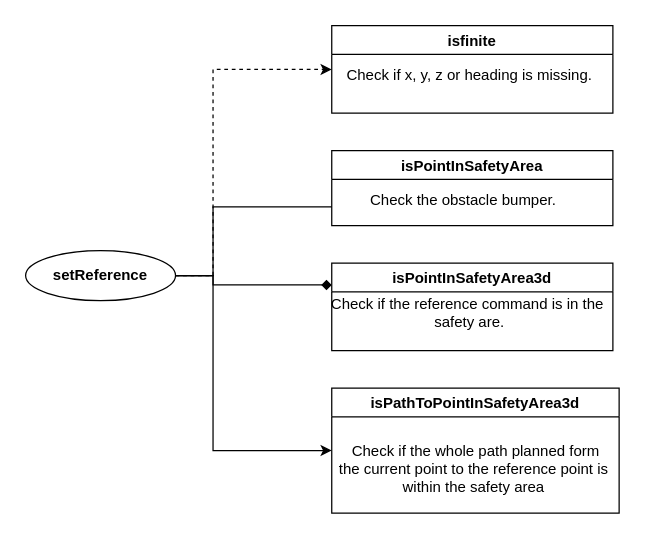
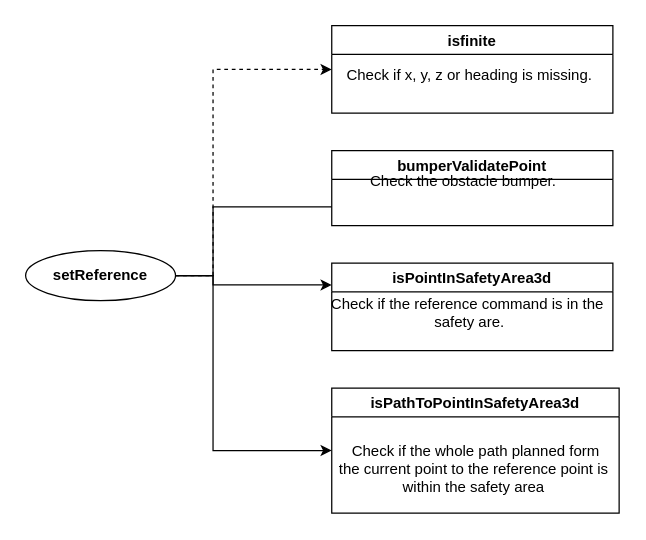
node "isPointInSafetyArea": label "isPointInSafetyArea" -> "bumperValidatePoint"
node "Check the obstacle bumper.": moved (463, 201) -> (463, 182)
edge "setReference" -> "isPointInSafetyArea3d": arrowhead diamond -> classic
